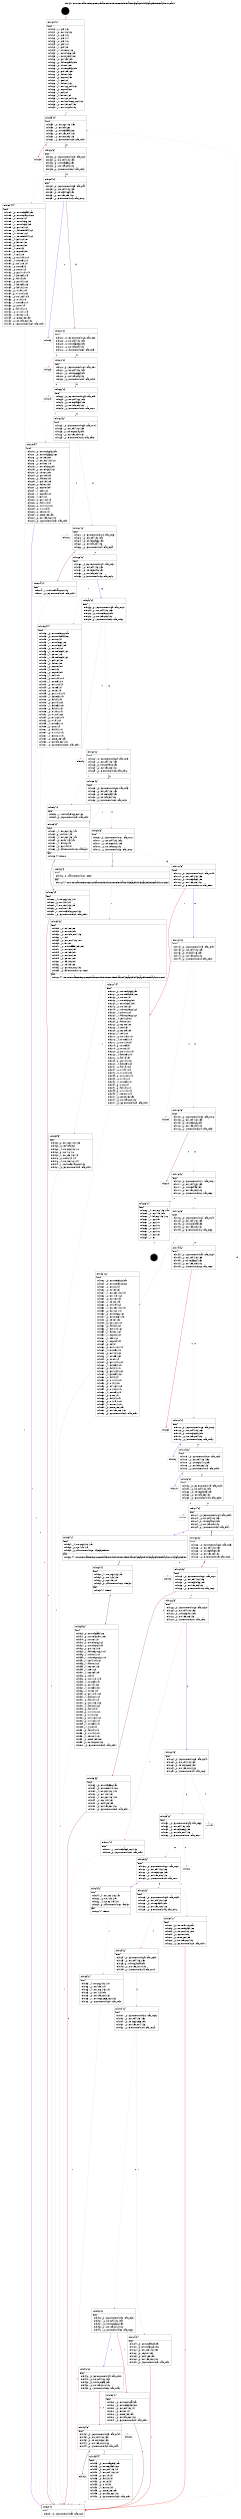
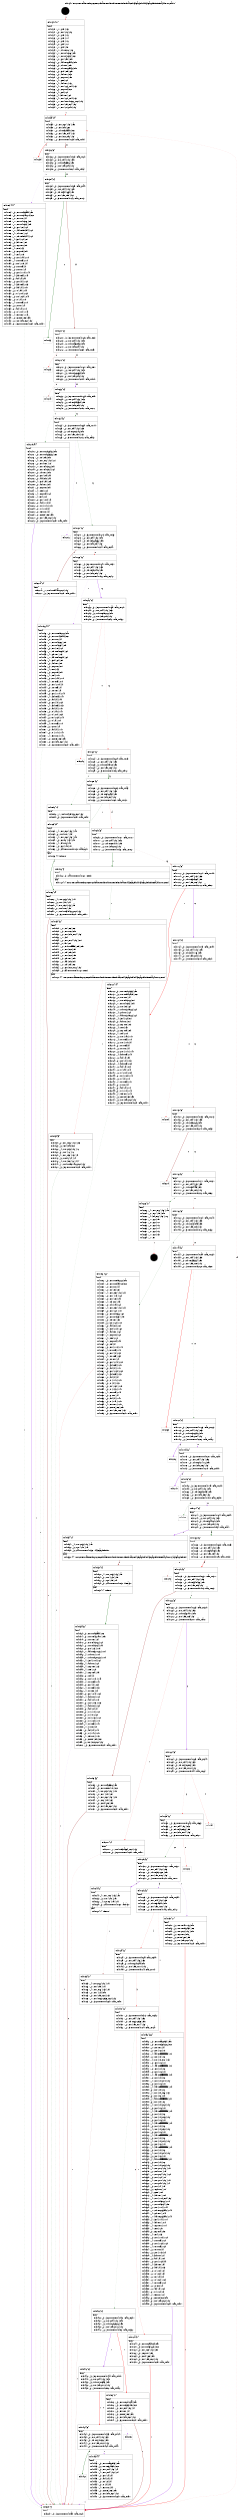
edge "0x4015e4 [28]" -> "0x401c43": color purple -> darkgreen
node "0x4019b6 [333]": added
